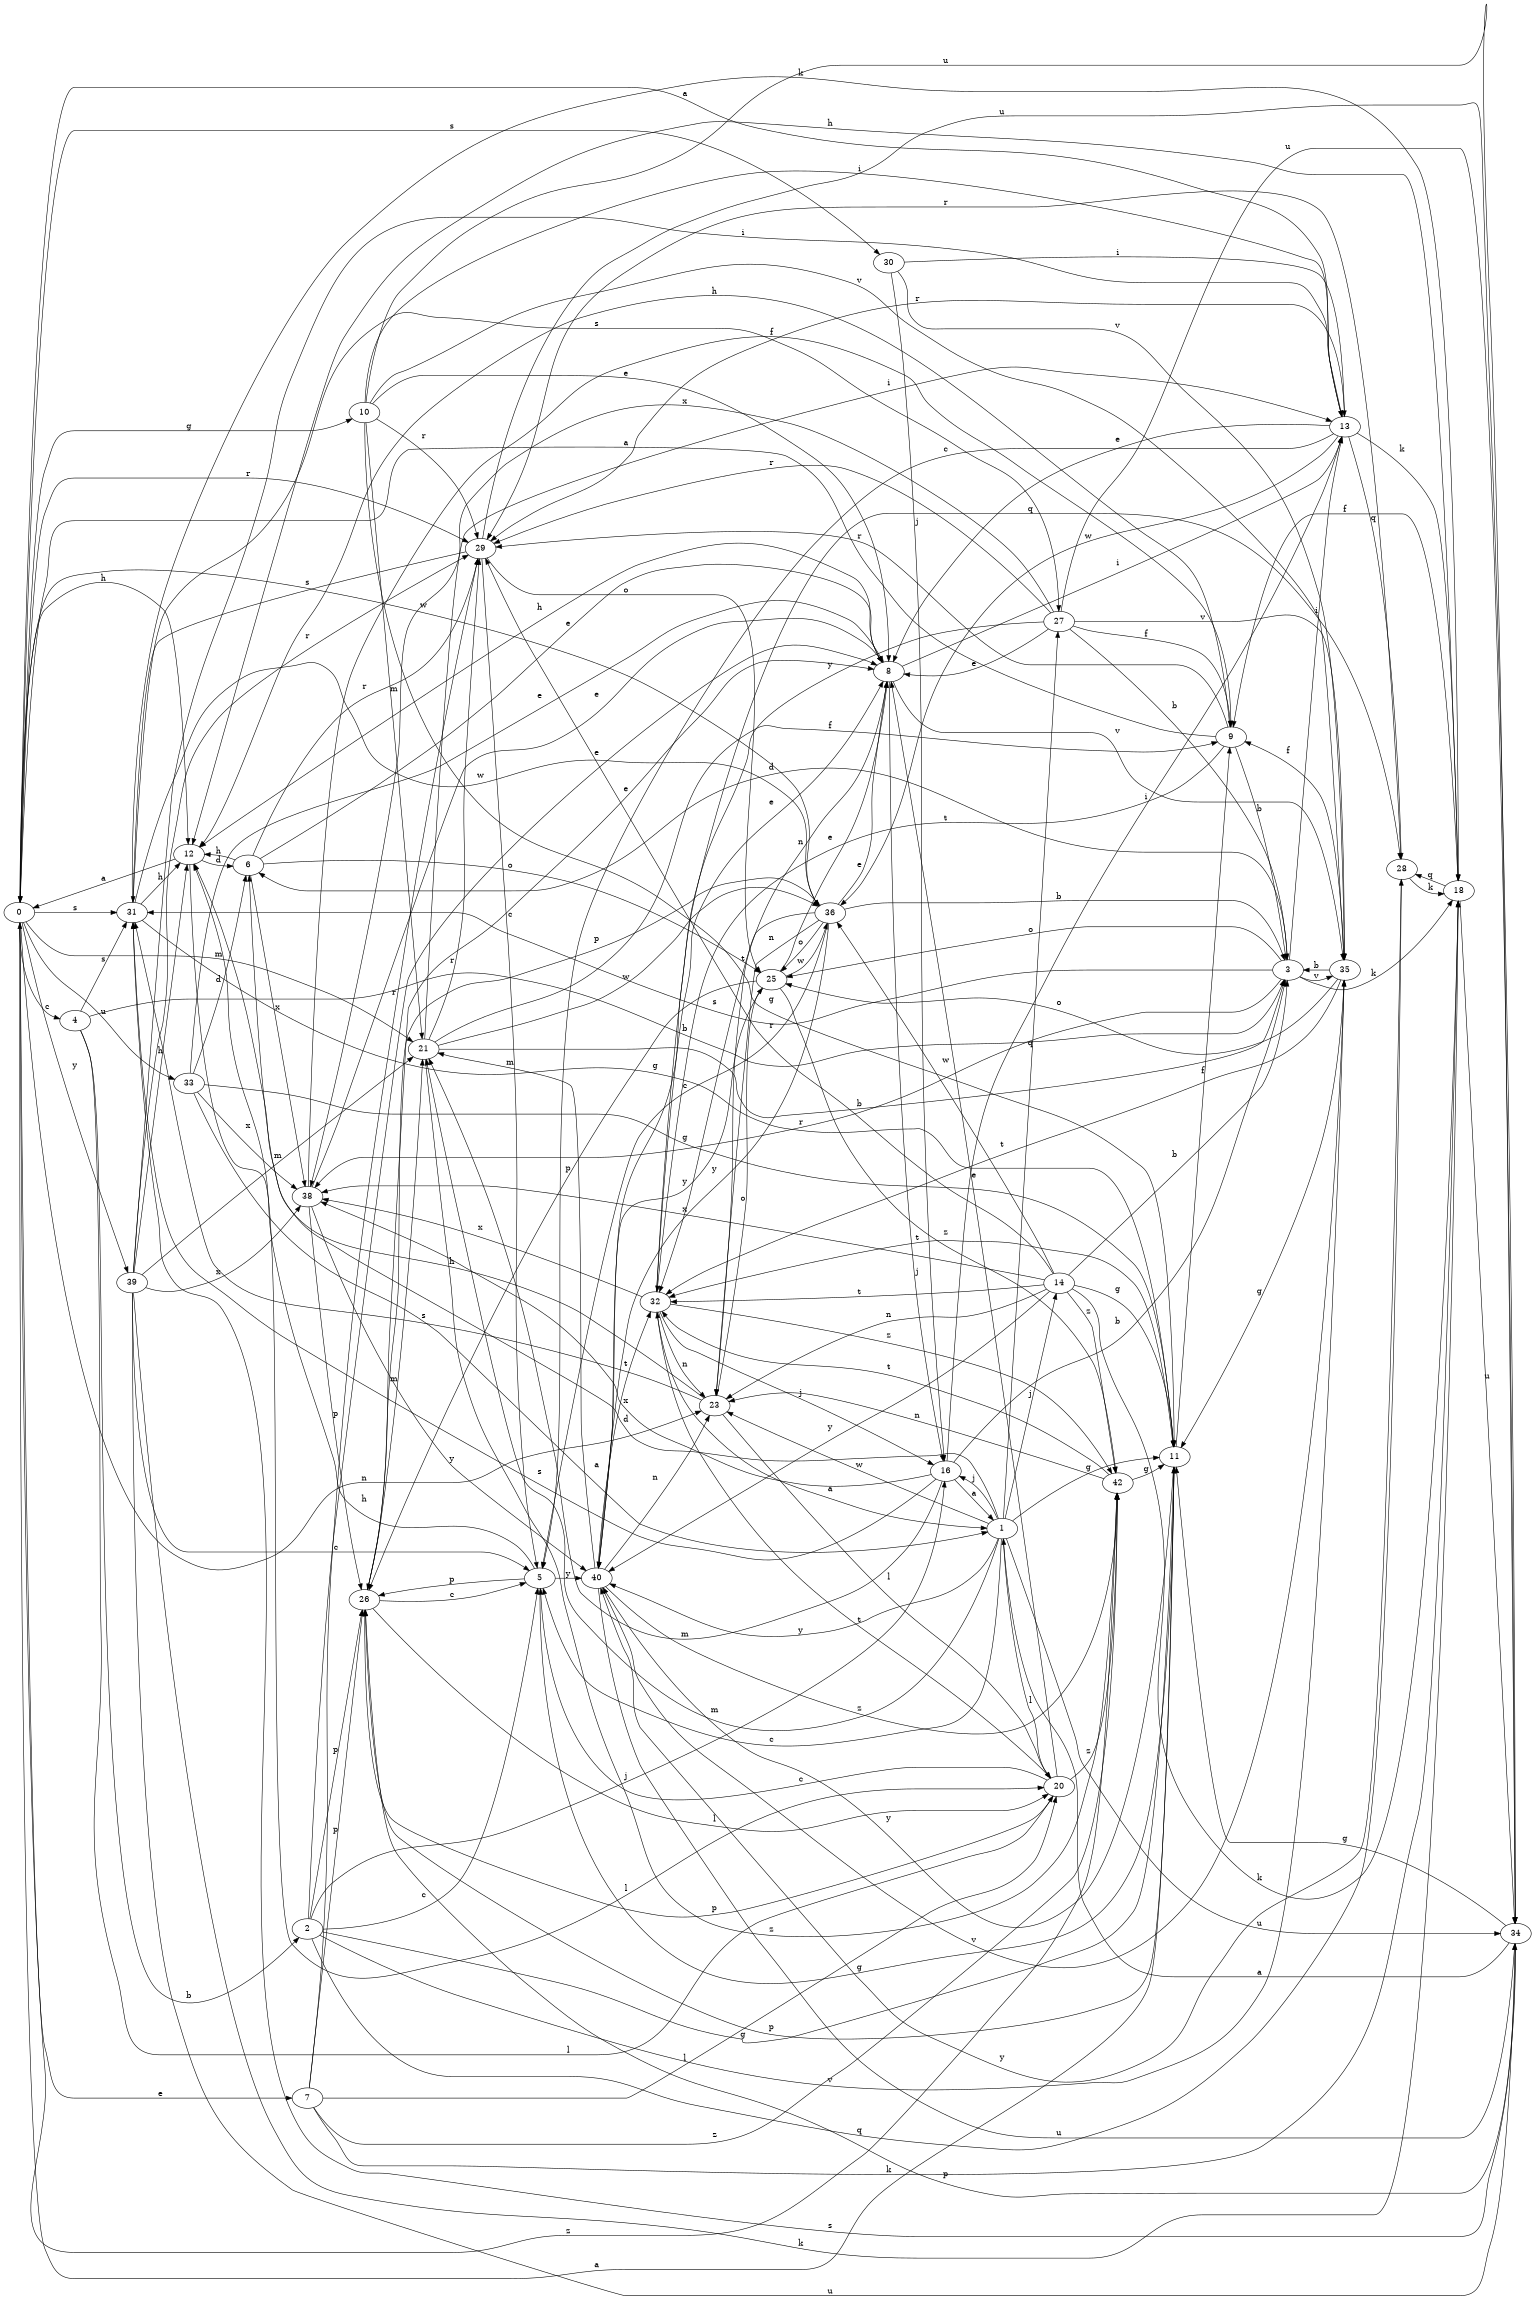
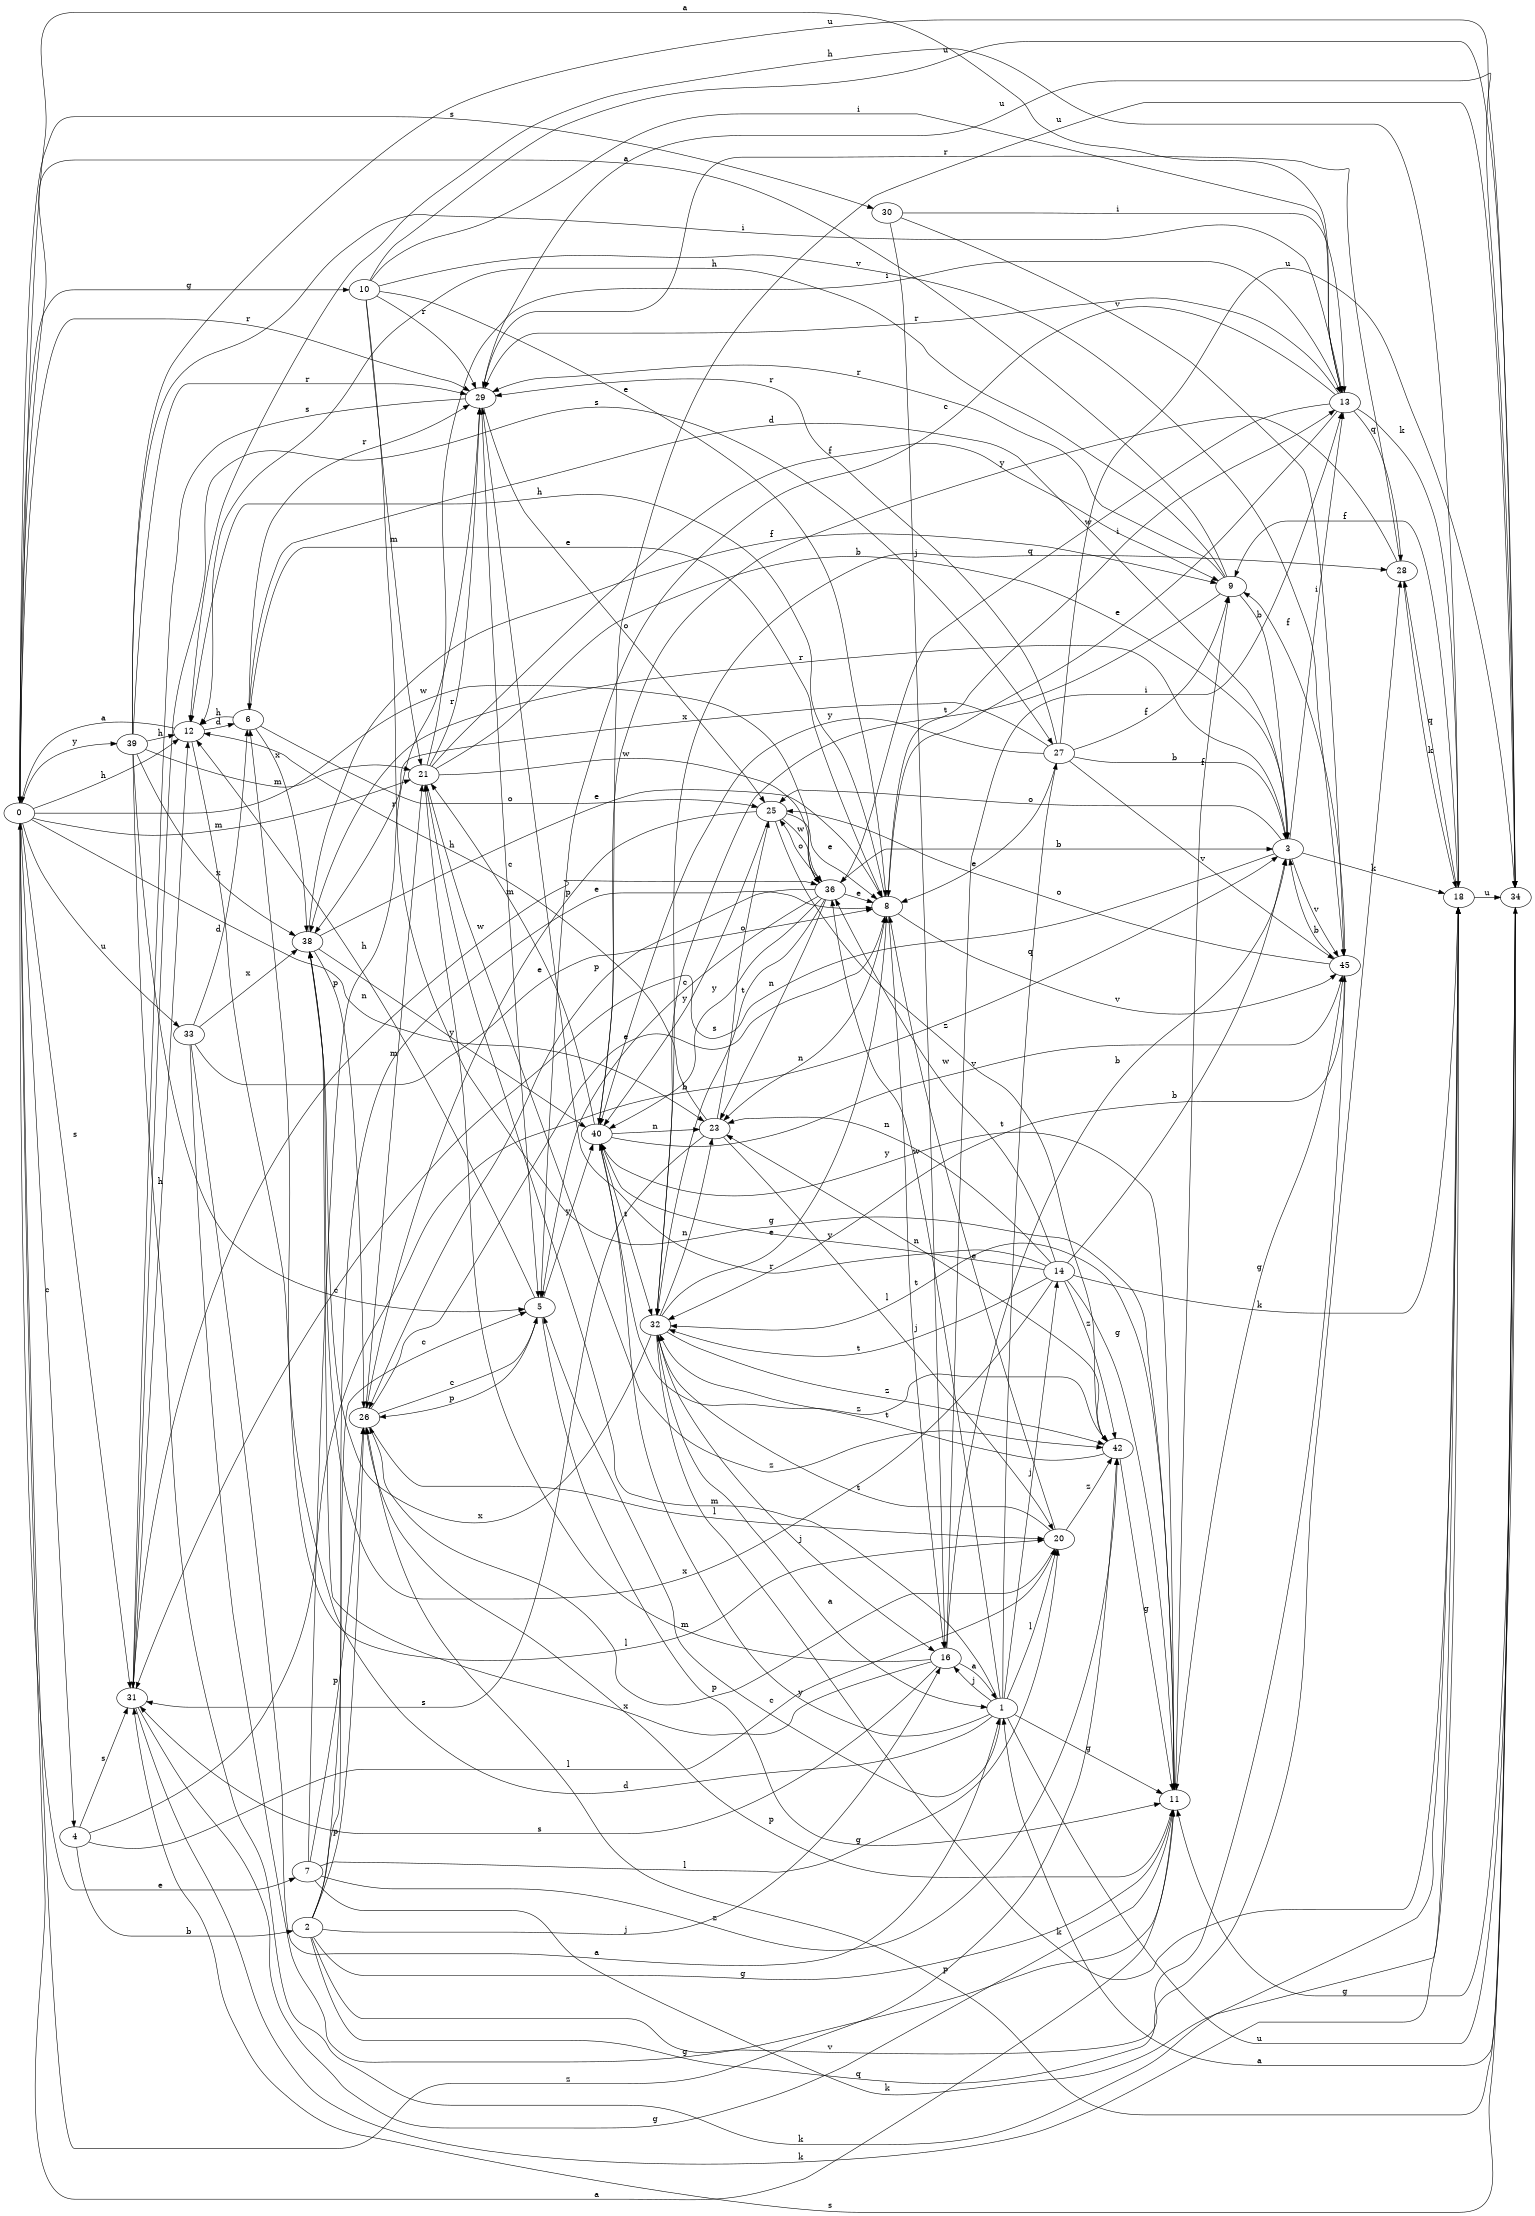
node "35": label "35" -> "45"
edge "1" -> "23": now "1" -> "36"
edge "20" -> "5": removed, label "c"
edge "32" -> "18": added, label "k"
